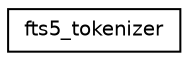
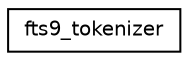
node "fts5_tokenizer": label "fts5_tokenizer" -> "fts9_tokenizer"
